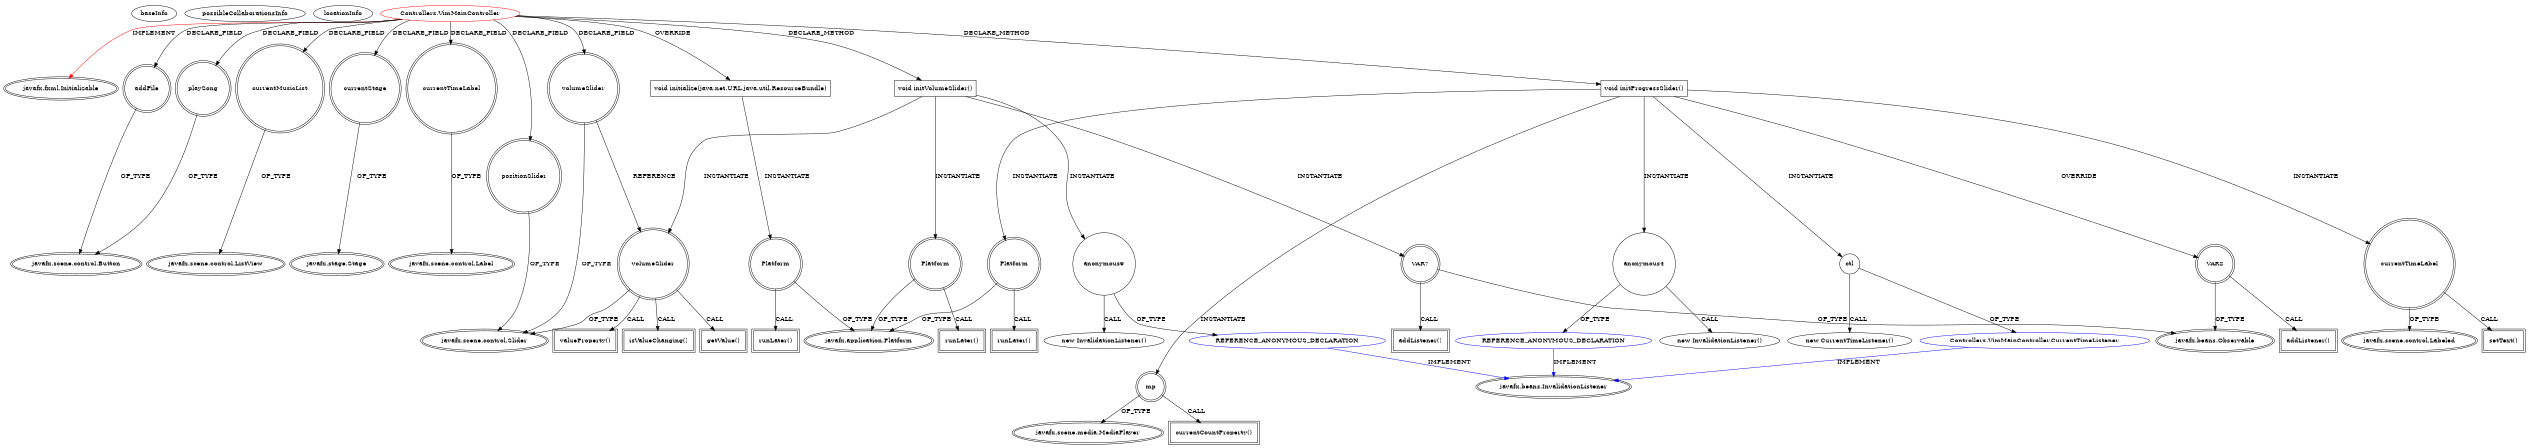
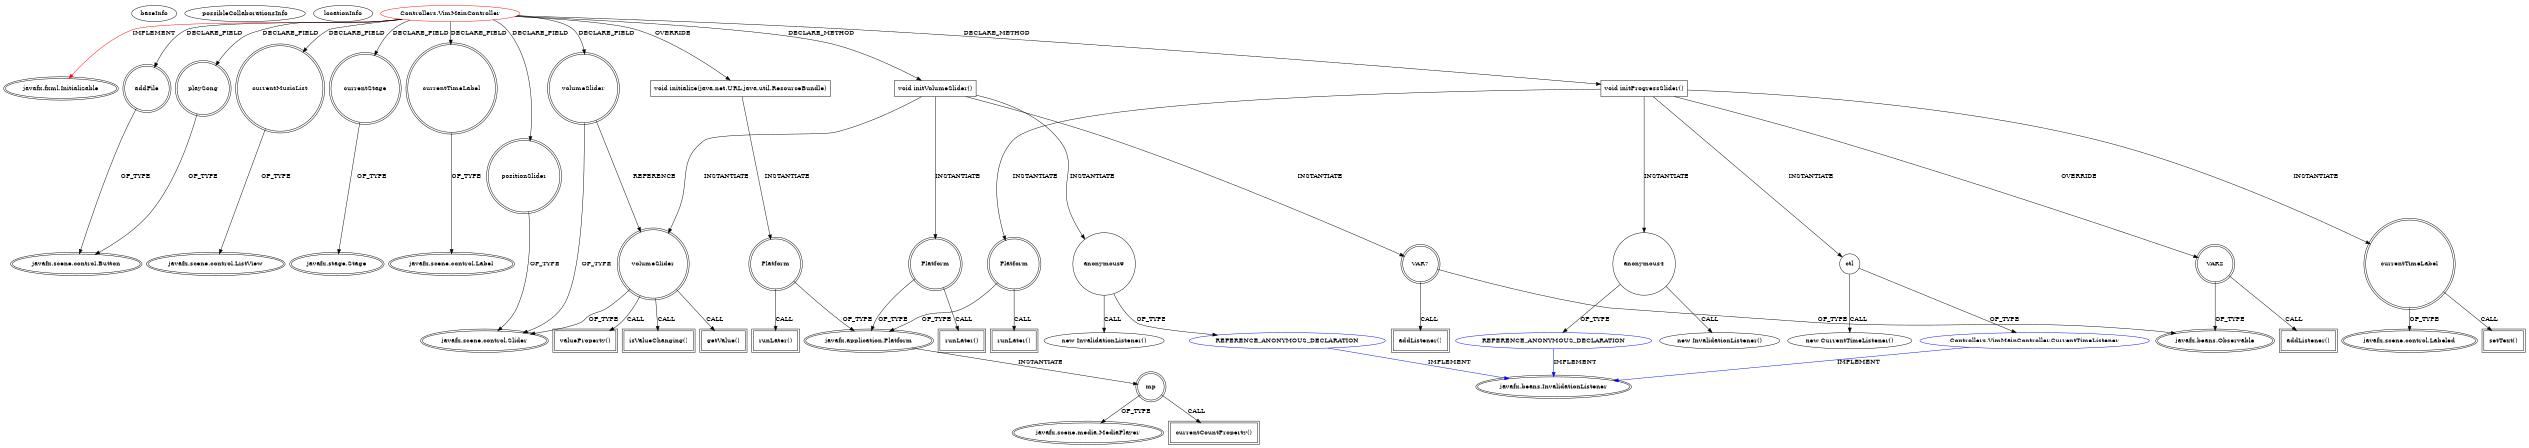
edge "void initProgressSlider()" -> "mp": now "javafx.application.Platform" -> "mp"
